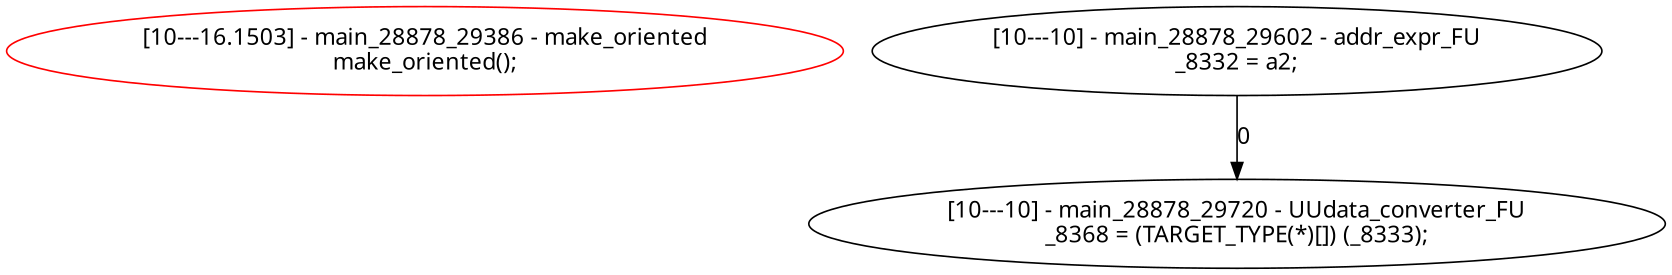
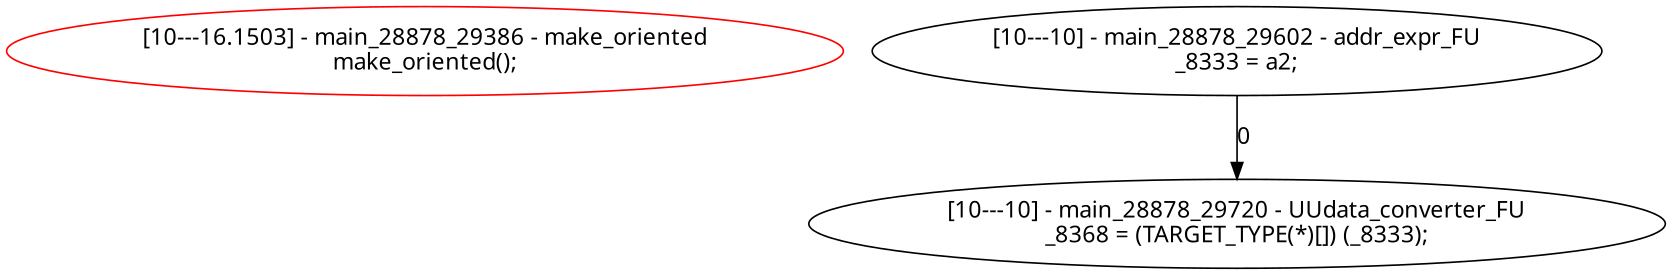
node "[10---10] - main_28878_29602 - addr_expr_FU _8332 = a2;": label "[10---10] - main_28878_29602 - addr_expr_FU _8332 = a2;" -> "[10---10] - main_28878_29602 - addr_expr_FU _8333 = a2;"
